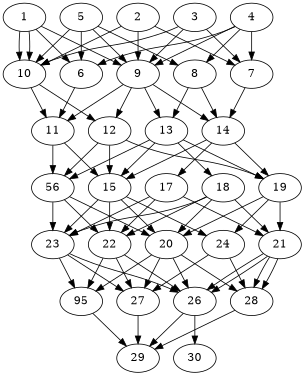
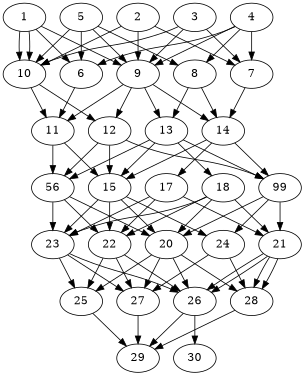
node "19": label "19" -> "99"
node "95": label "95" -> "25"
